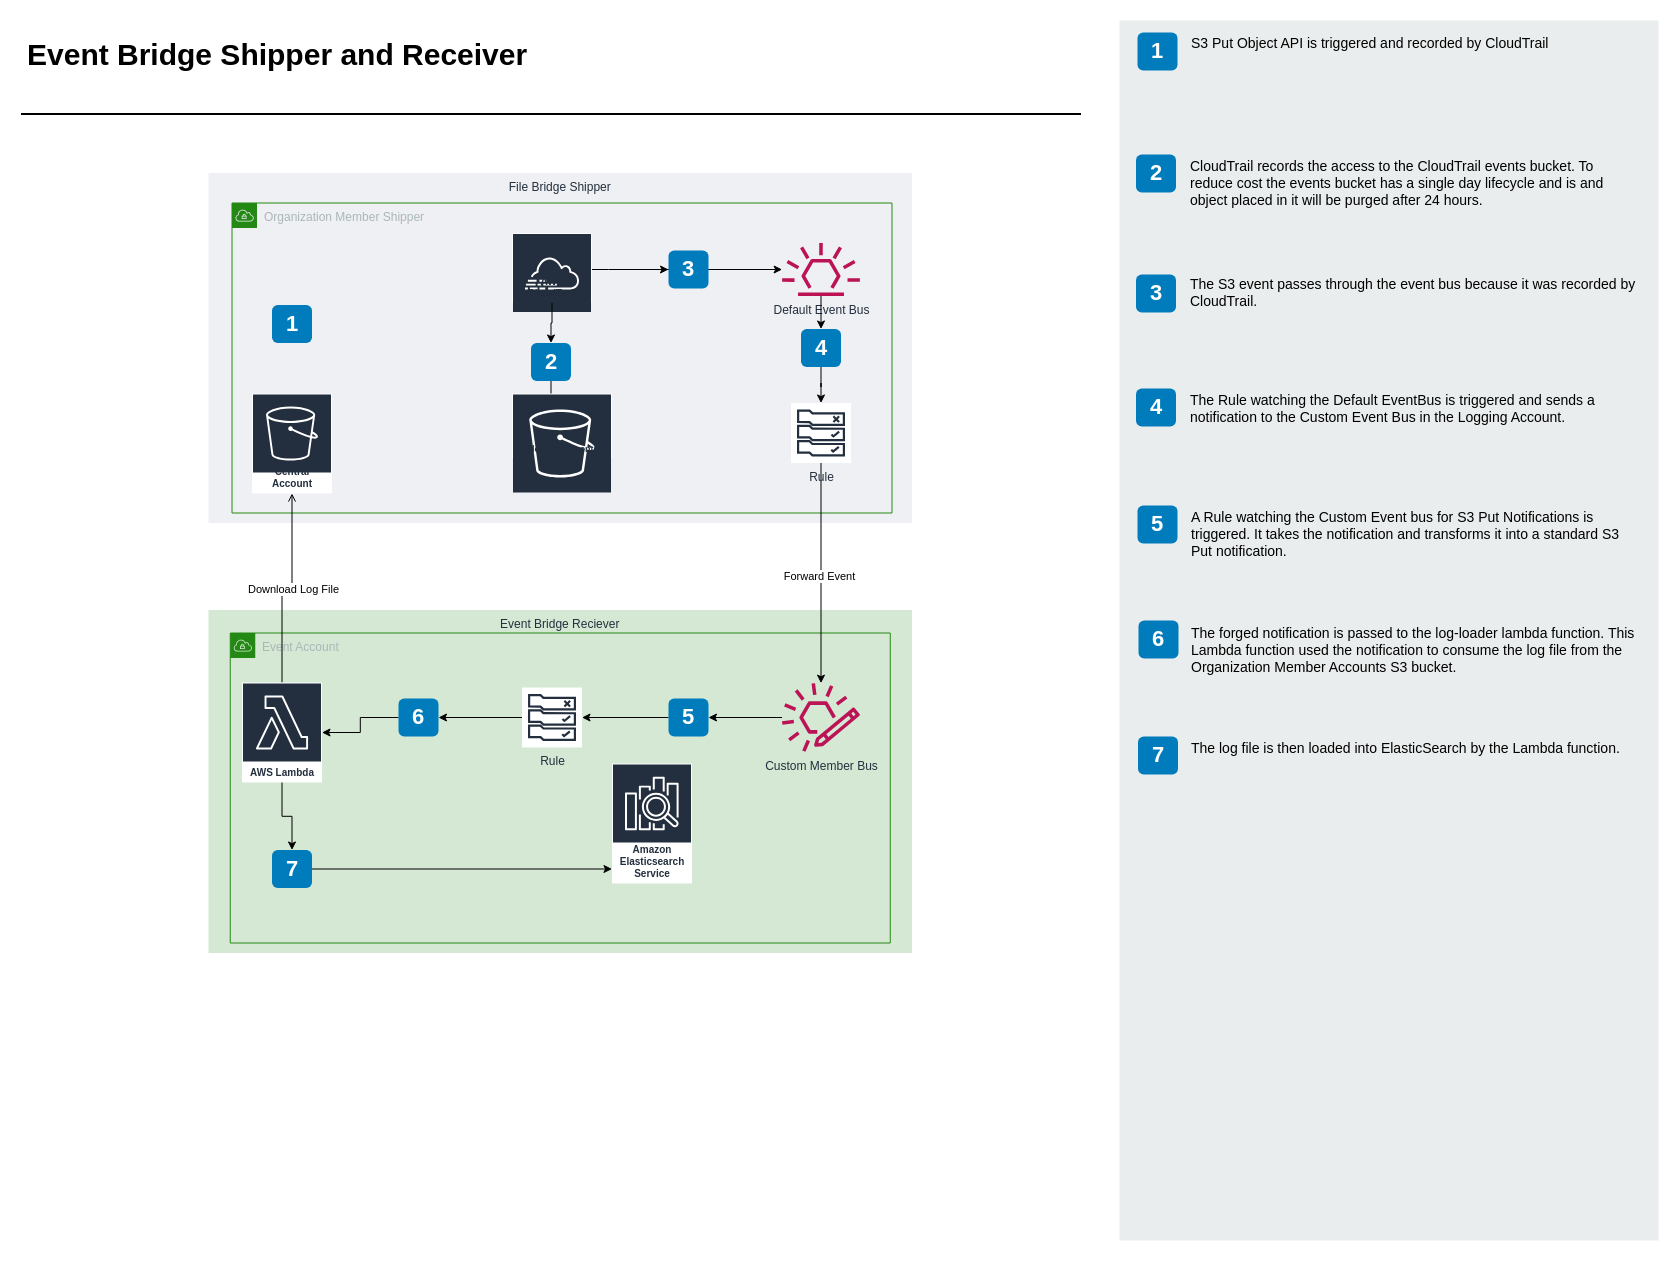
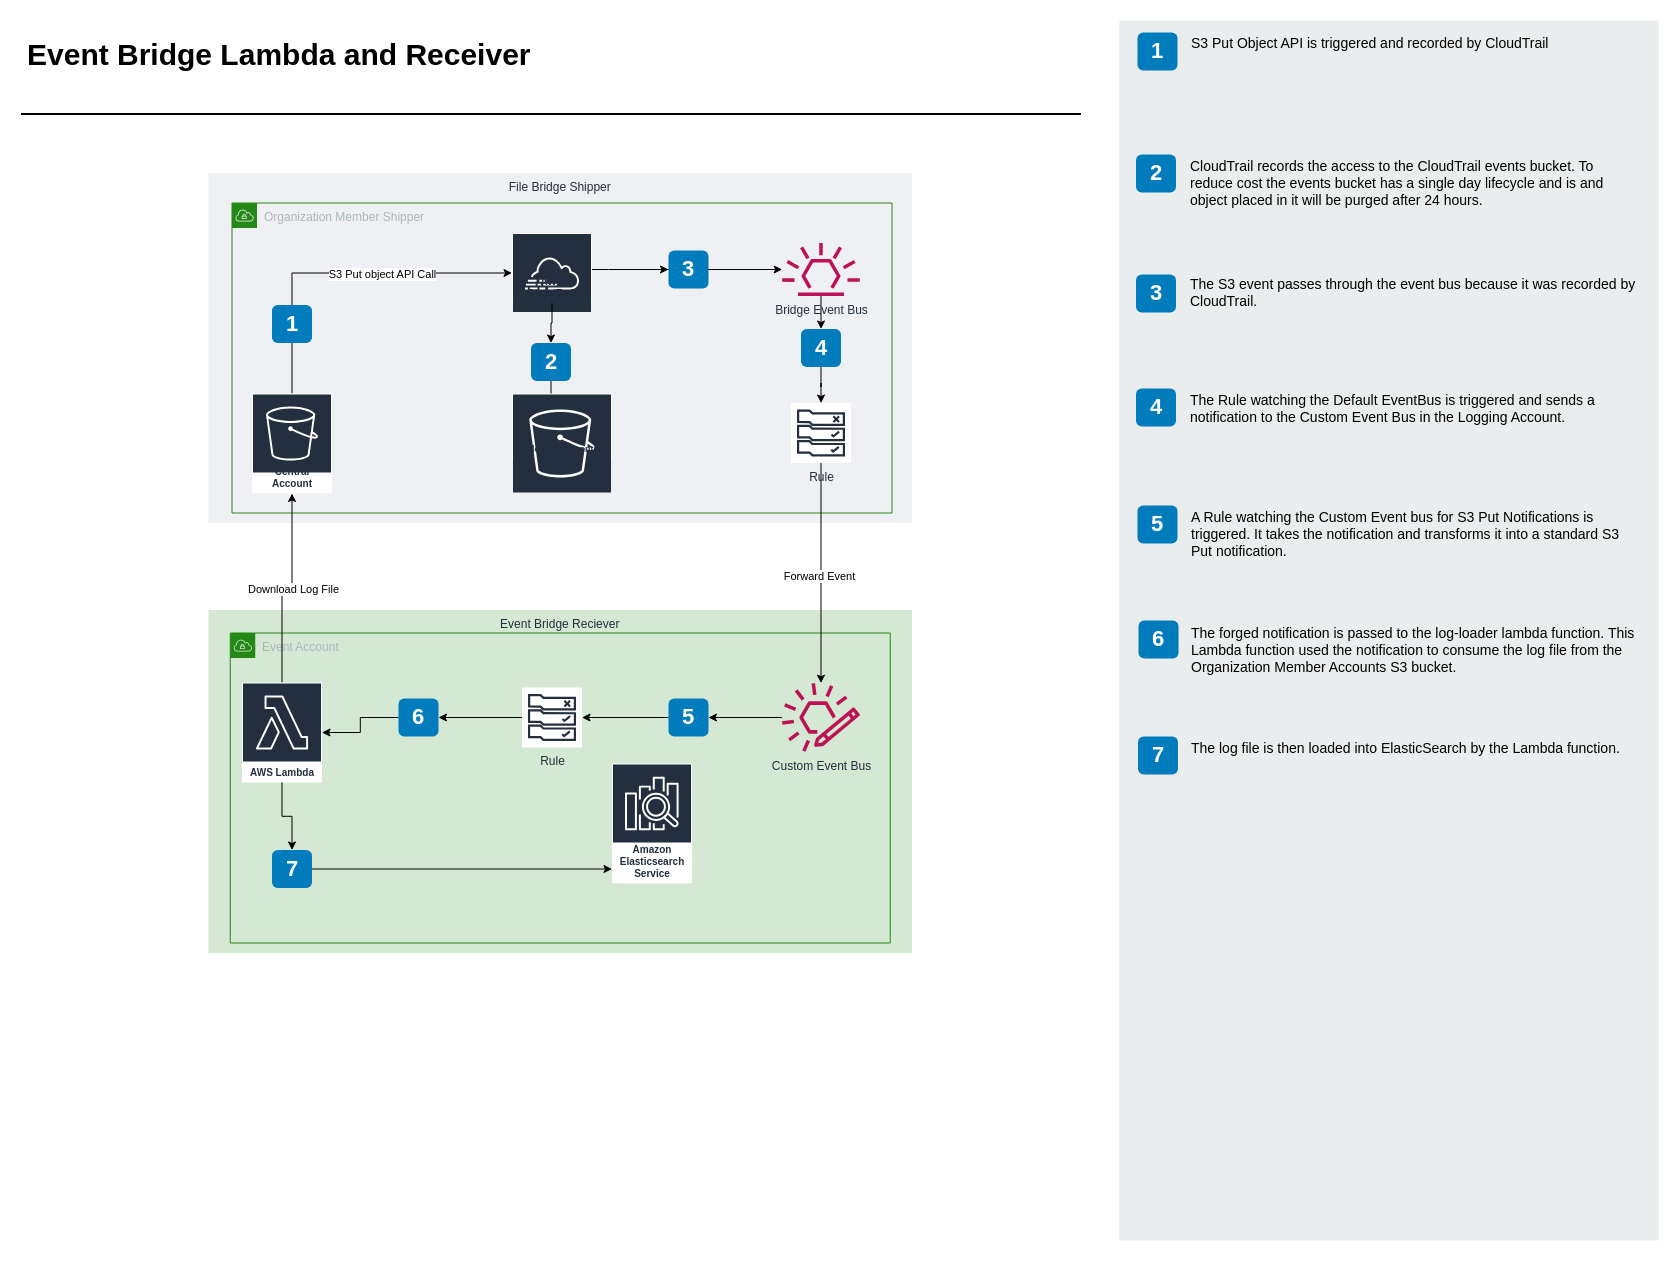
node "Event Bridge Shipper and Receiver": label "Event Bridge Shipper and Receiver" -> "Event Bridge Lambda and Receiver"
edge "Central Account" -> "AWS CloudTrail": added, label "S3 Put object API Call"
node "Default Event Bus": label "Default Event Bus" -> "Bridge Event Bus"
edge "AWS Lambda" -> "Central Account": arrowhead open -> classic
node "Custom Member Bus": label "Custom Member Bus" -> "Custom Event Bus"
